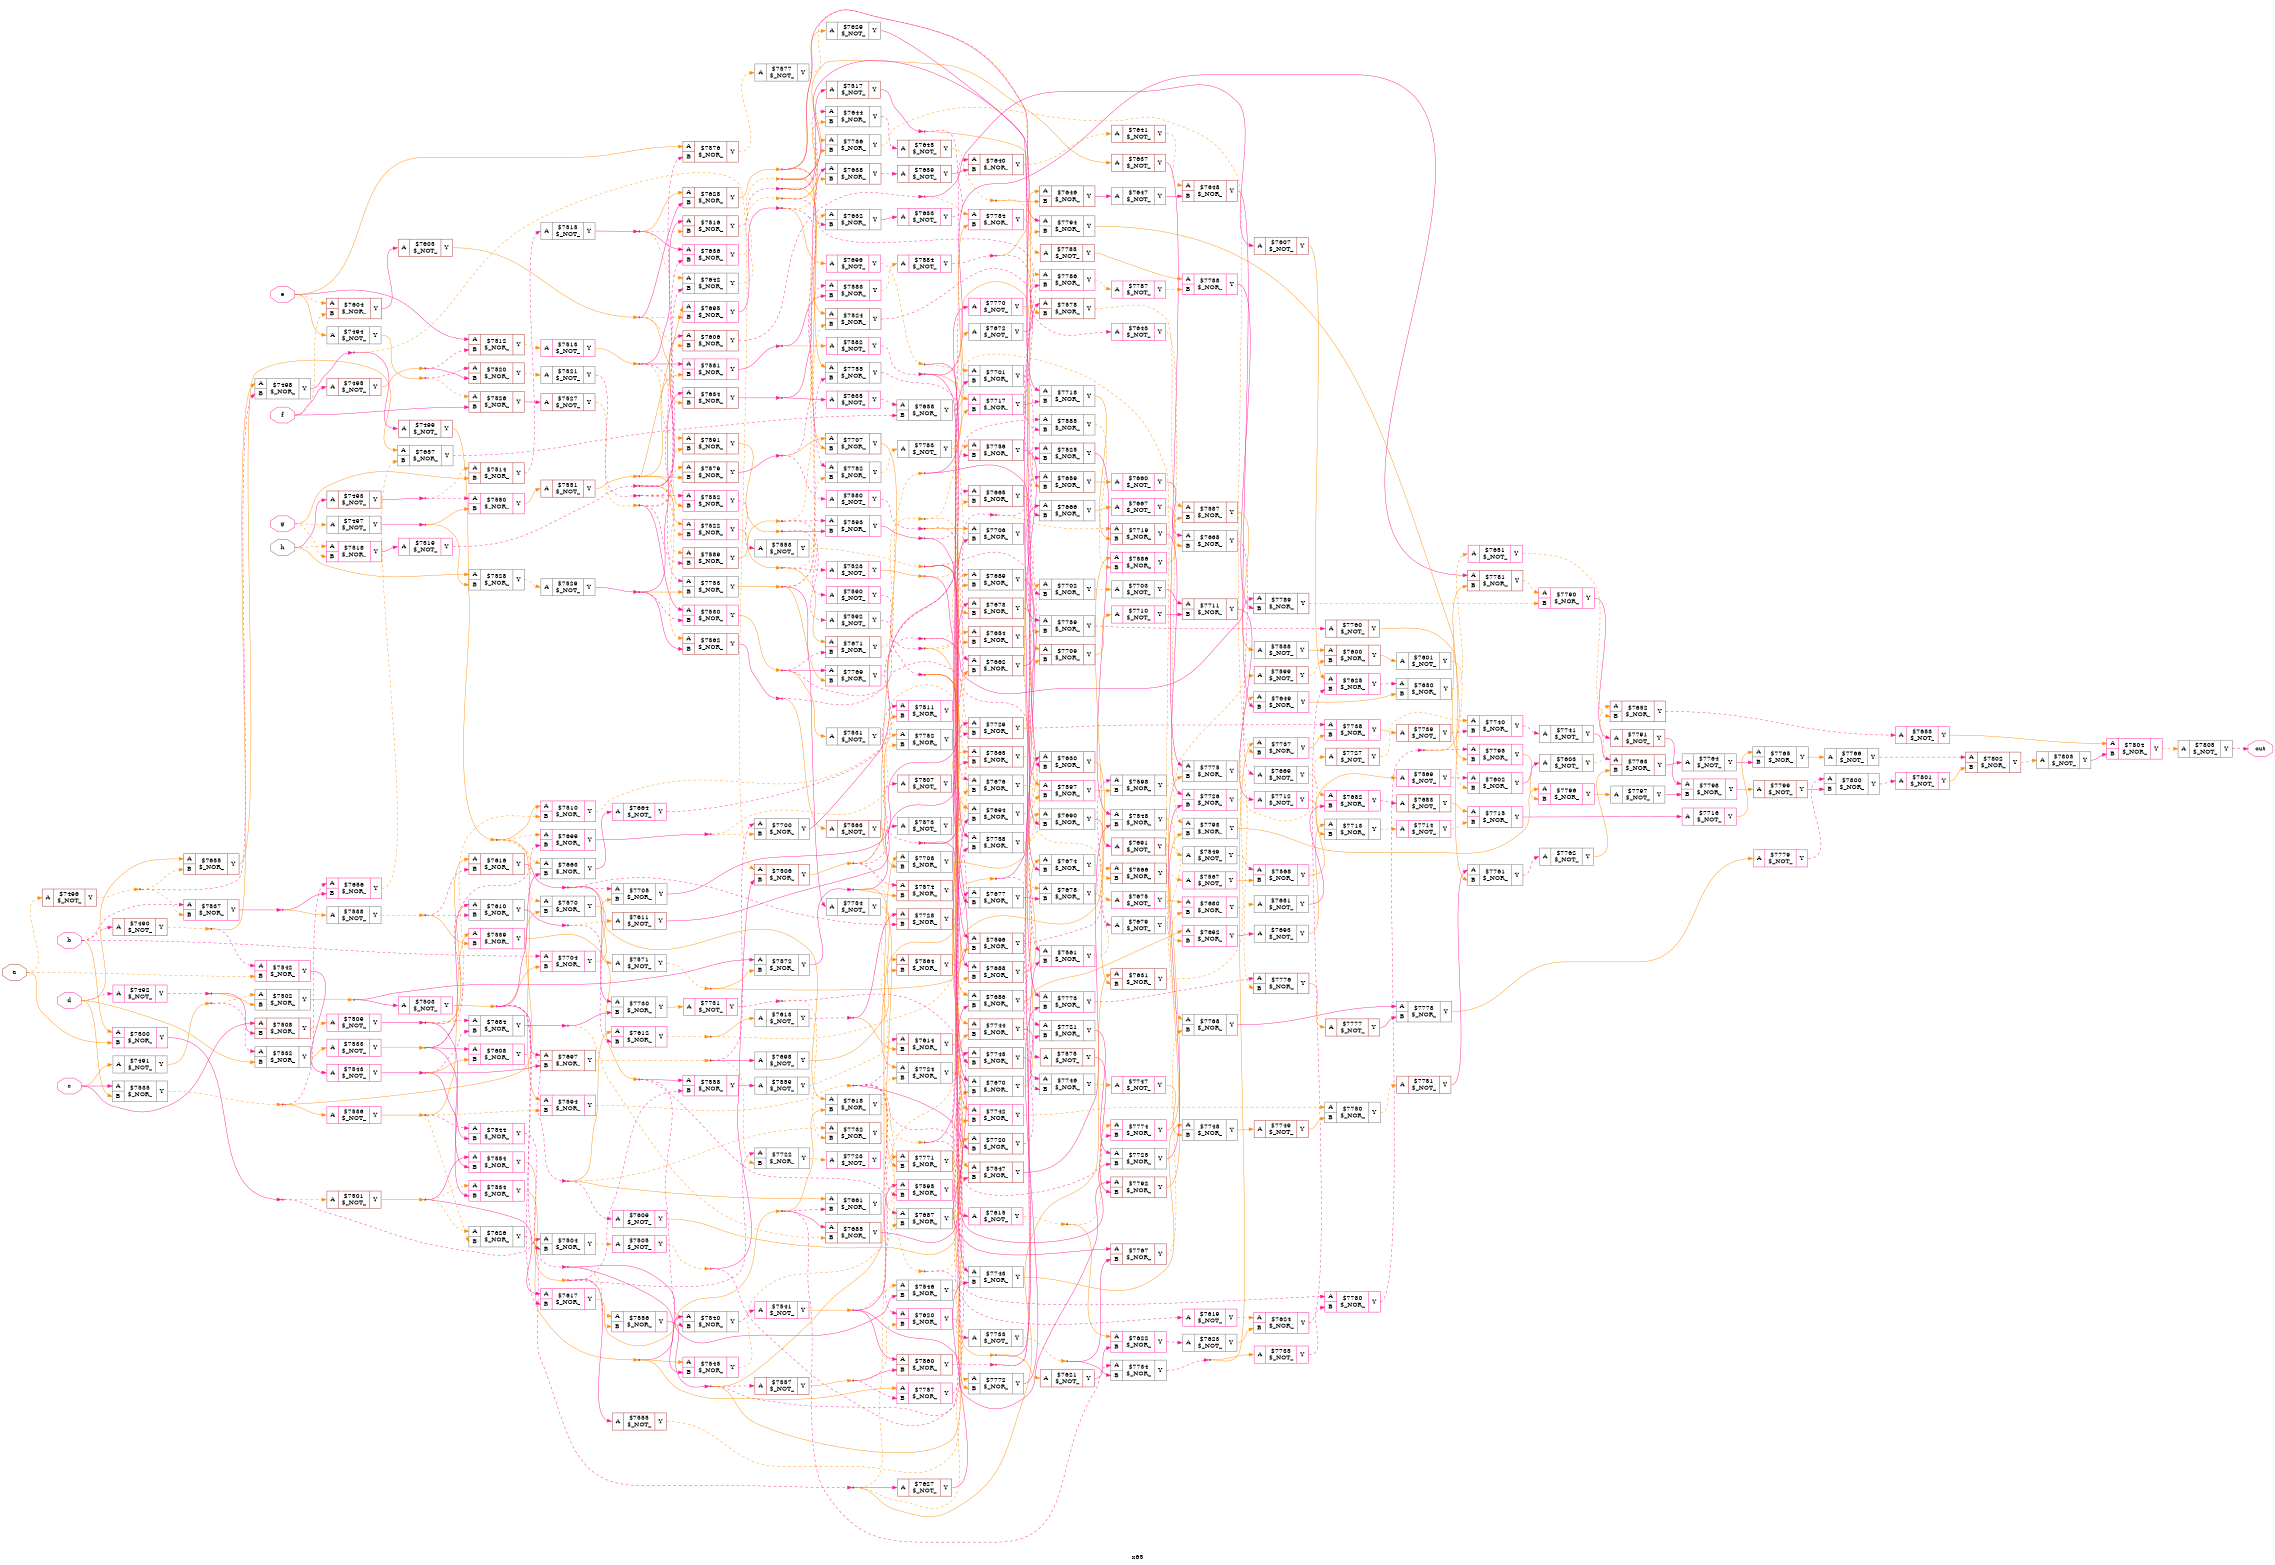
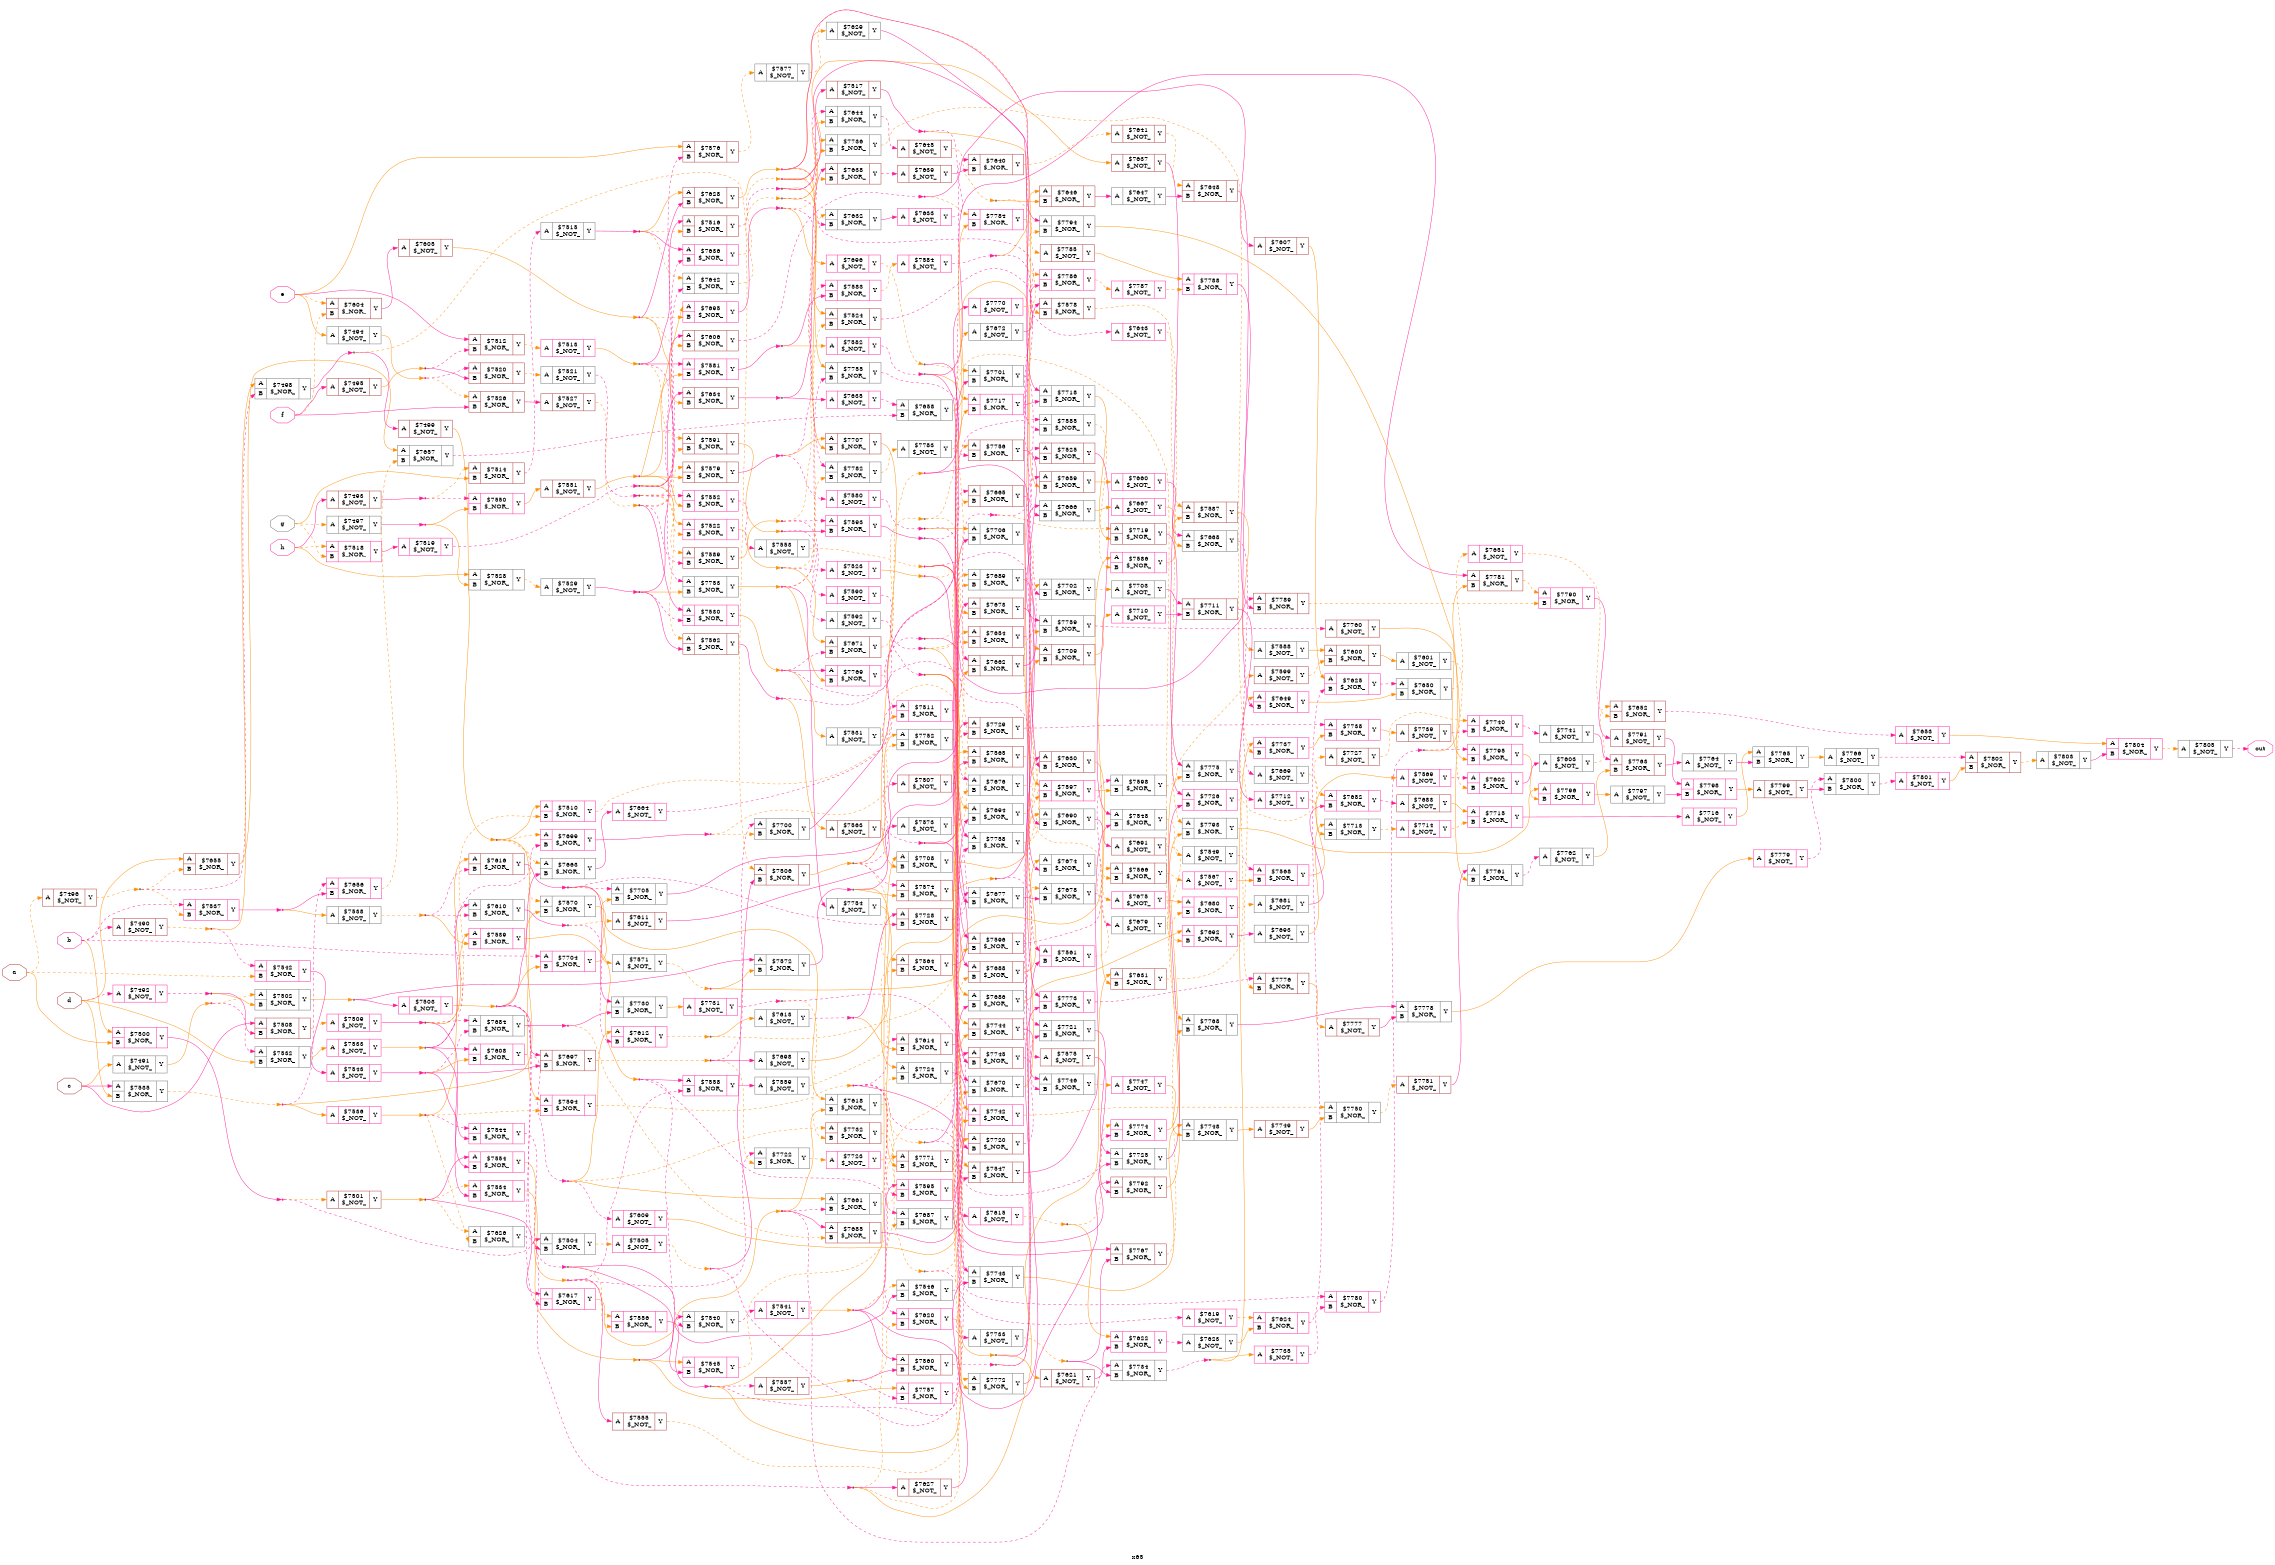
node "g": color deeppink -> gray40
node "h": color gray40 -> deeppink
node "d": color deeppink -> brown
node "c": color deeppink -> brown
